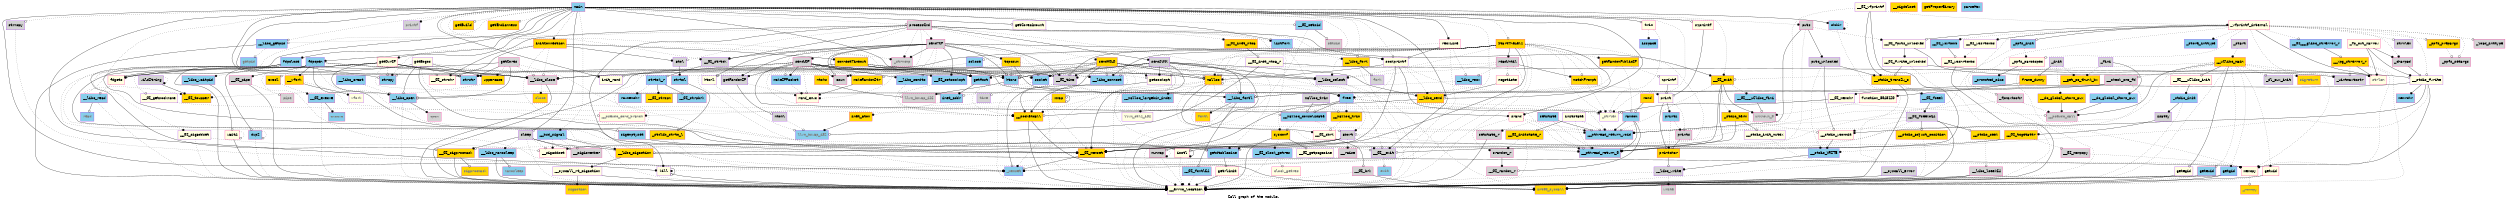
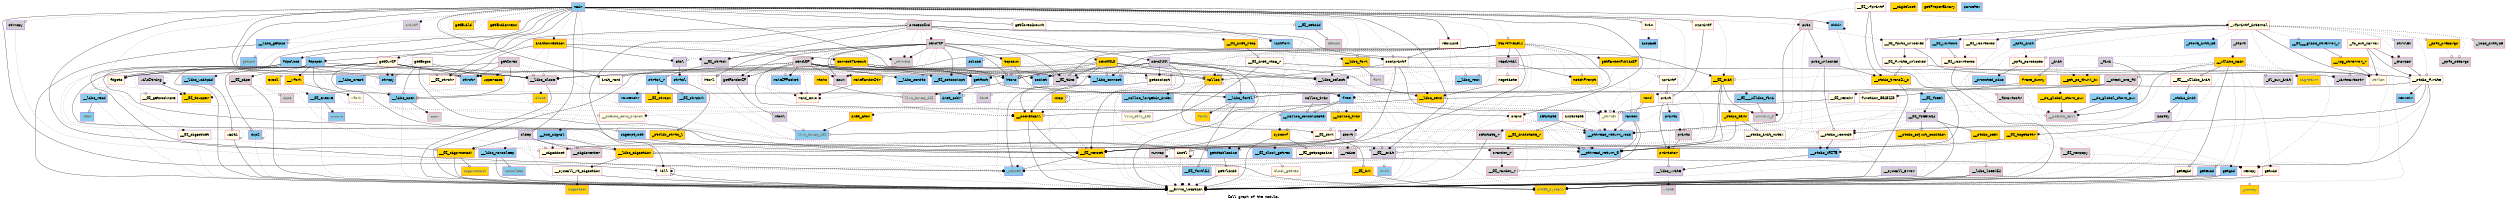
edge "getOurIP" -> "strcpy": arrowhead odot -> dot
node "__GI_brk": fillcolor lightgrey -> gold
